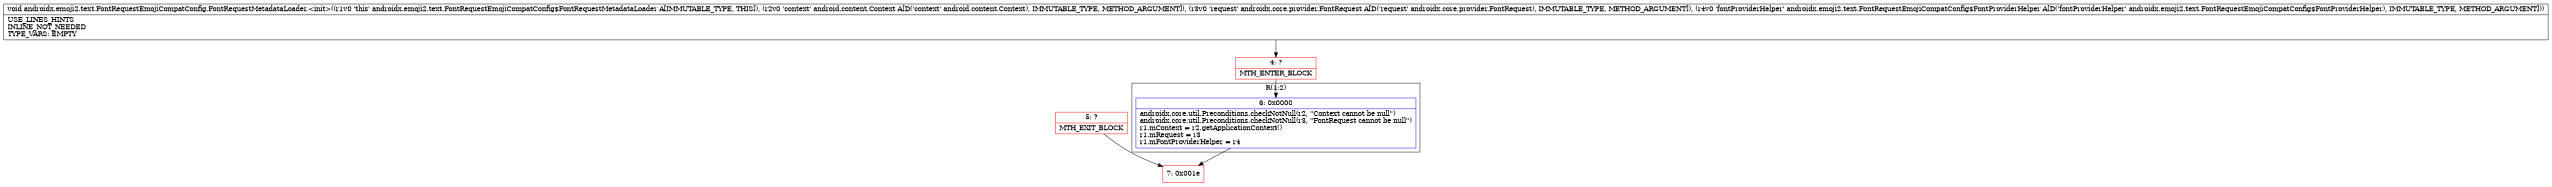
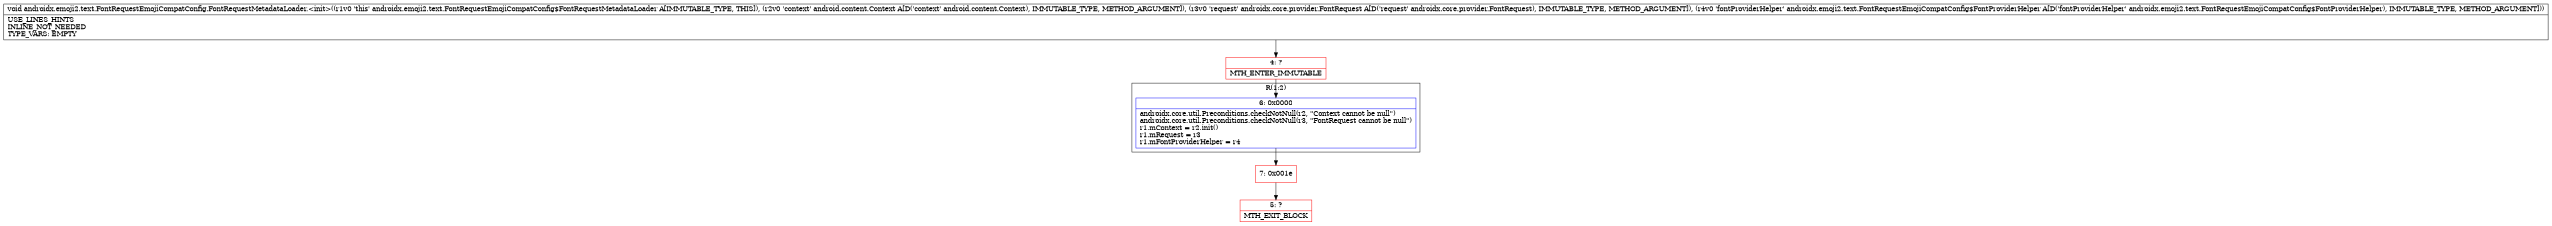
node "4: ?": text "MTH_ENTER_BLOCK" -> "MTH_ENTER_IMMUTABLE"
node "6: 0x0000": text "r1.mContext = r2.getApplicationContext()" -> "r1.mContext = r2.init()"
edge "5: ?" -> "7: 0x001e": reversed
